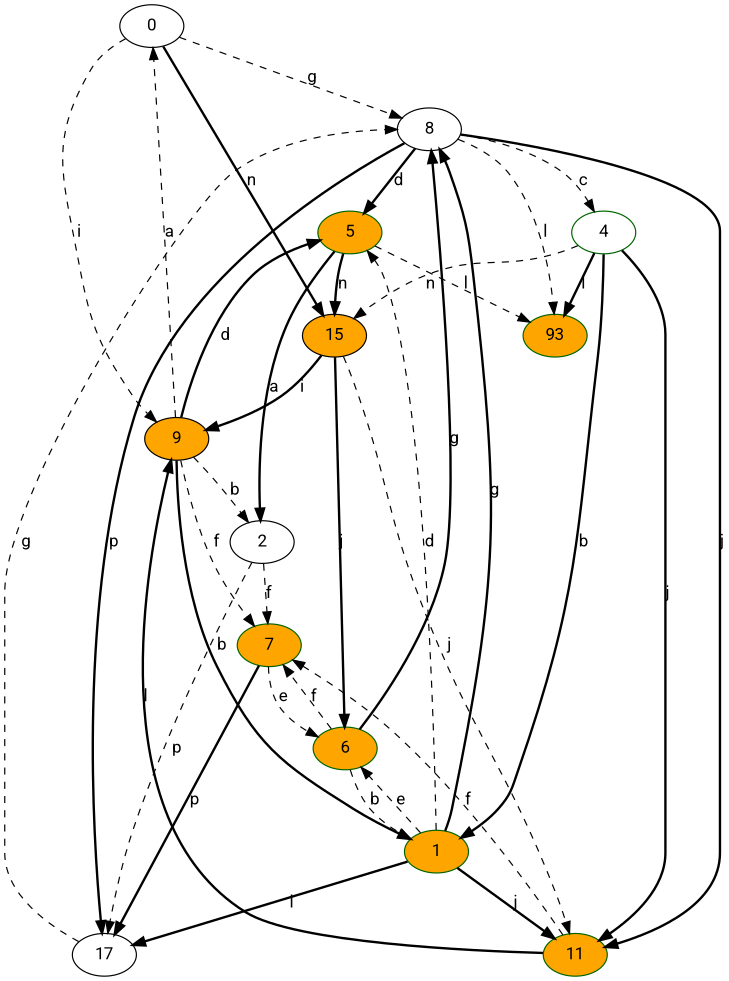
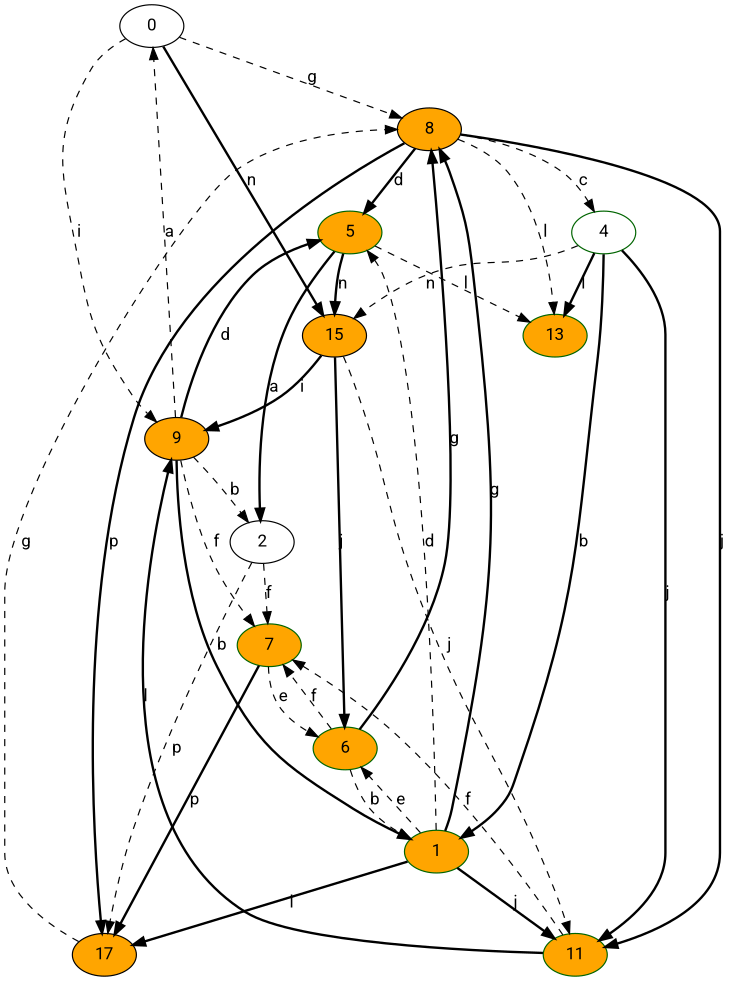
node "8": fillcolor white -> orange
node "93": label "93" -> "13"
node "17": fillcolor white -> orange
